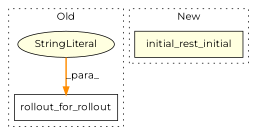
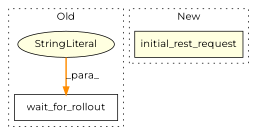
node "initial_rest_initial": label "initial_rest_initial" -> "initial_rest_request"
node "rollout_for_rollout": label "rollout_for_rollout" -> "wait_for_rollout"
